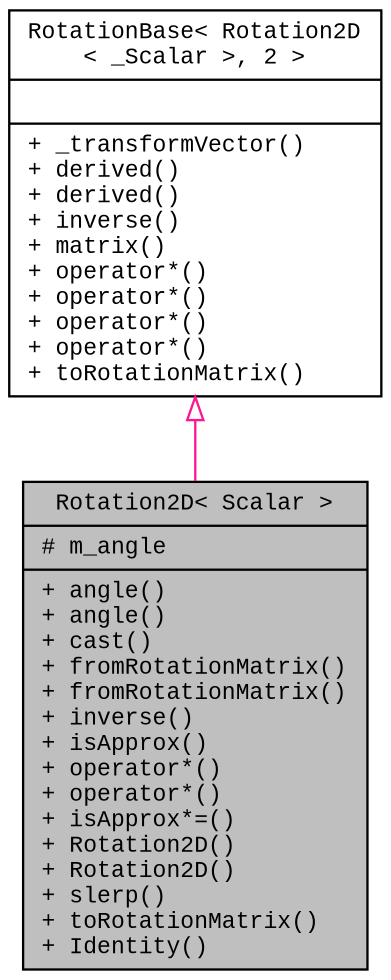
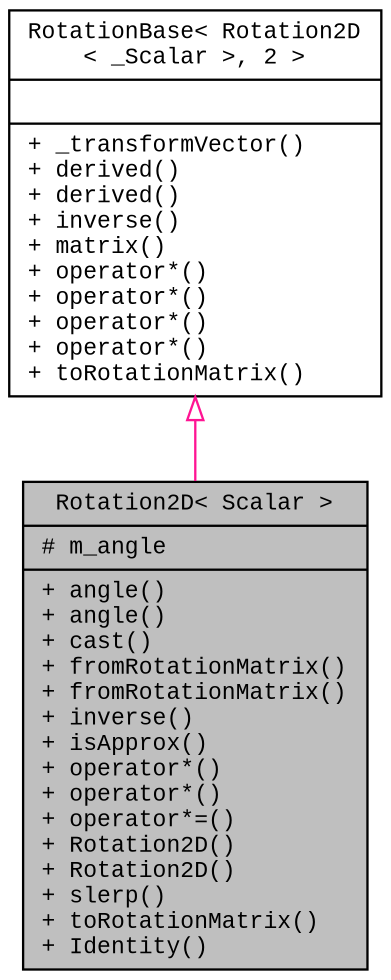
node "Rotation2D< Scalar >": text "+ isApprox*=()" -> "+ operator*=()"
